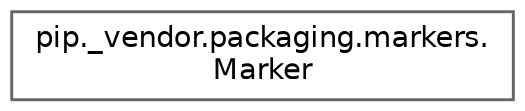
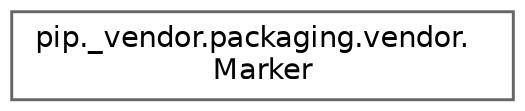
node "pip._vendor.packaging.markers. Marker": label "pip._vendor.packaging.markers. Marker" -> "pip._vendor.packaging.vendor. Marker"
